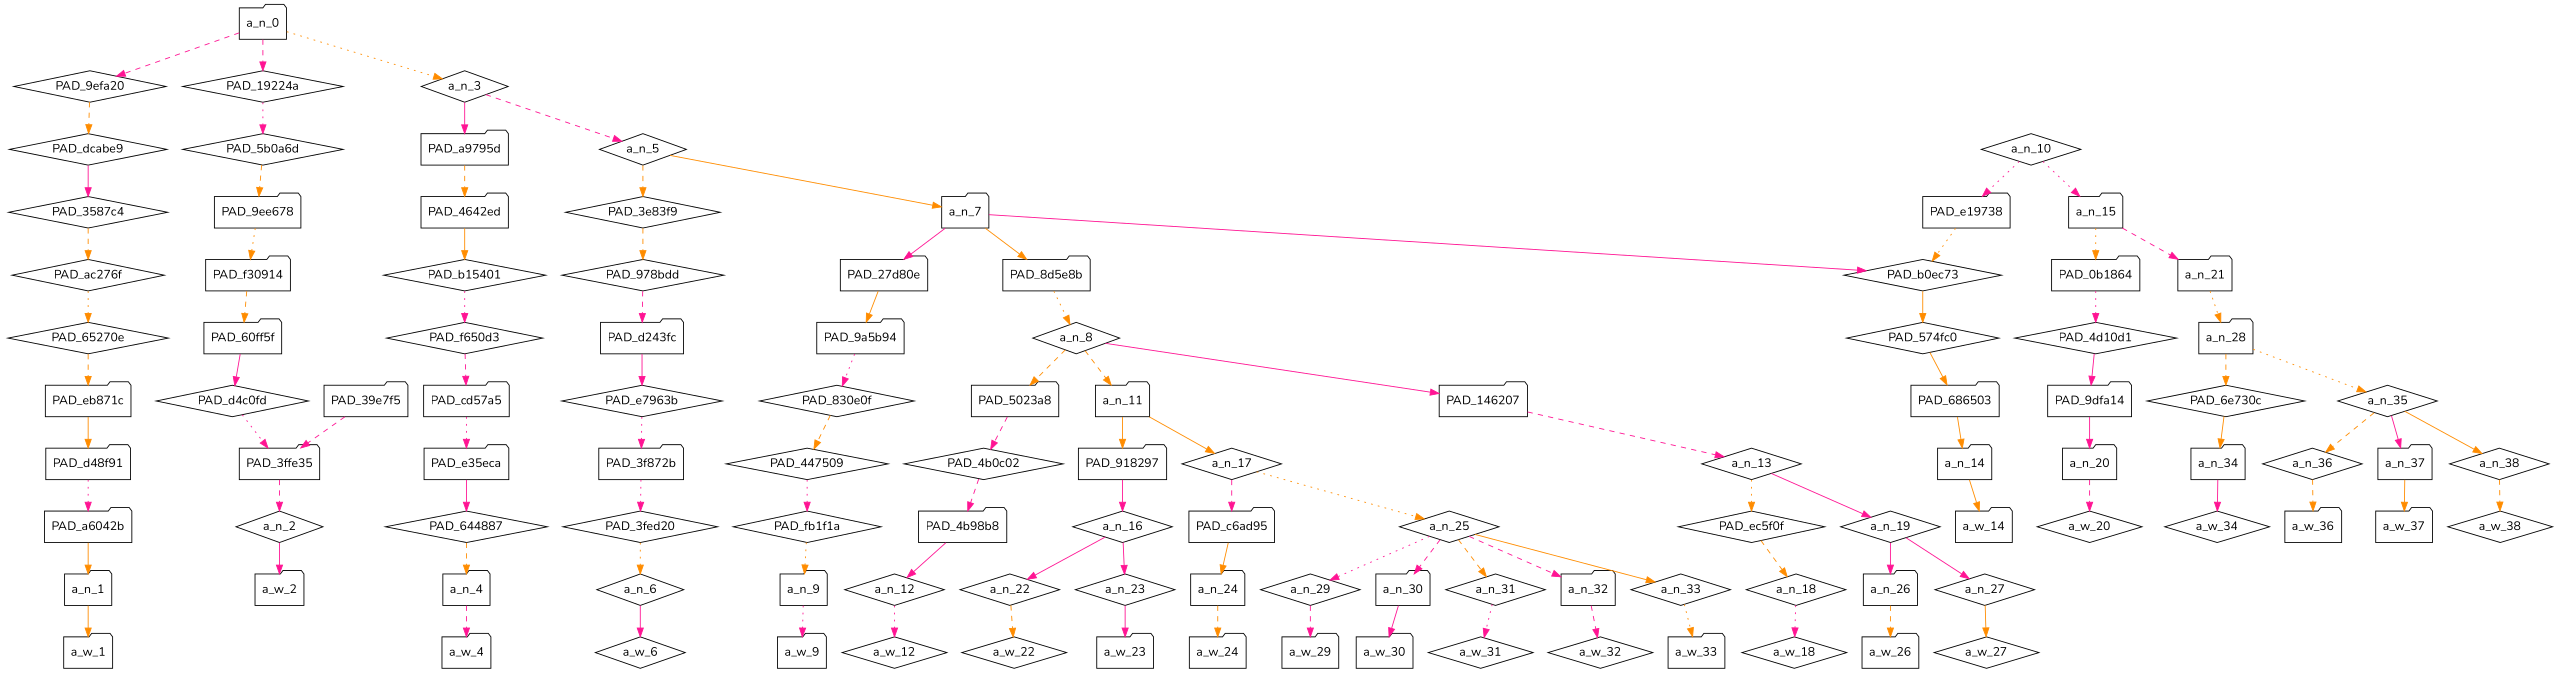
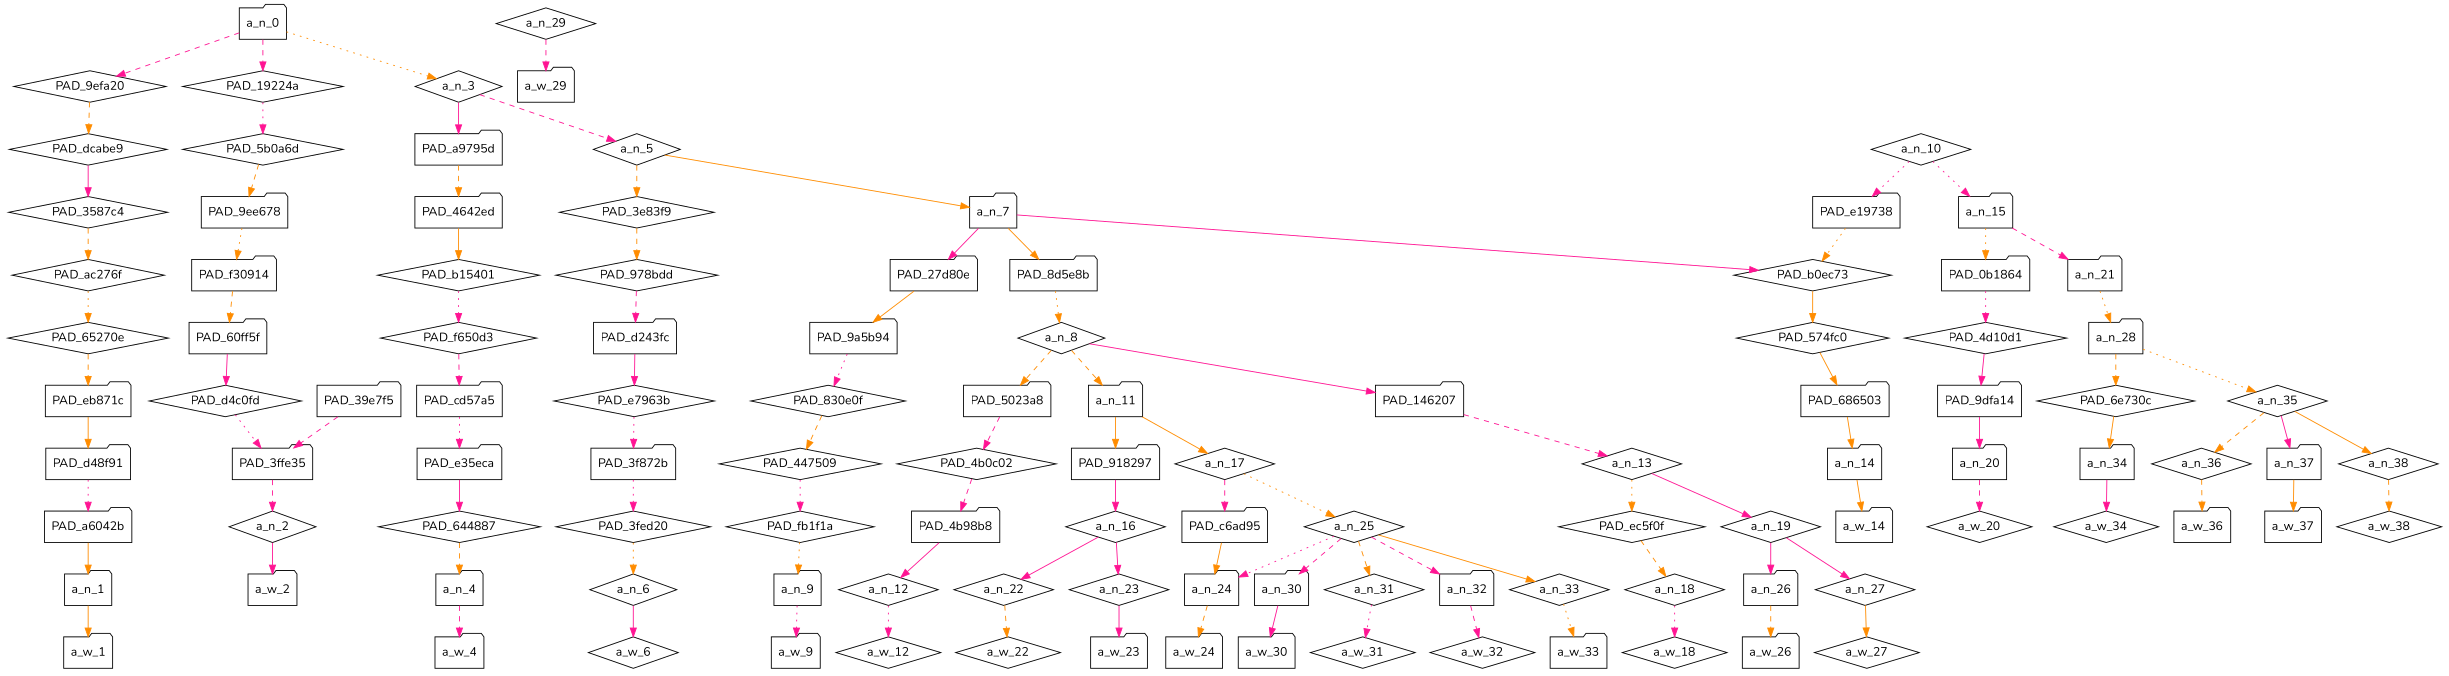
edge "a_n_25" -> "a_n_29": now "a_n_25" -> "a_n_24"
